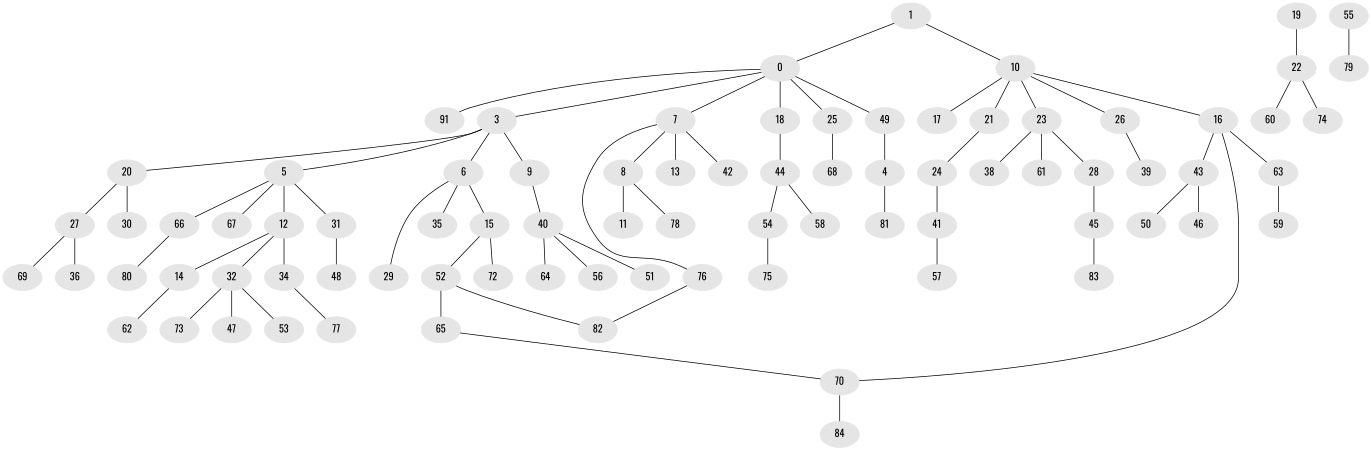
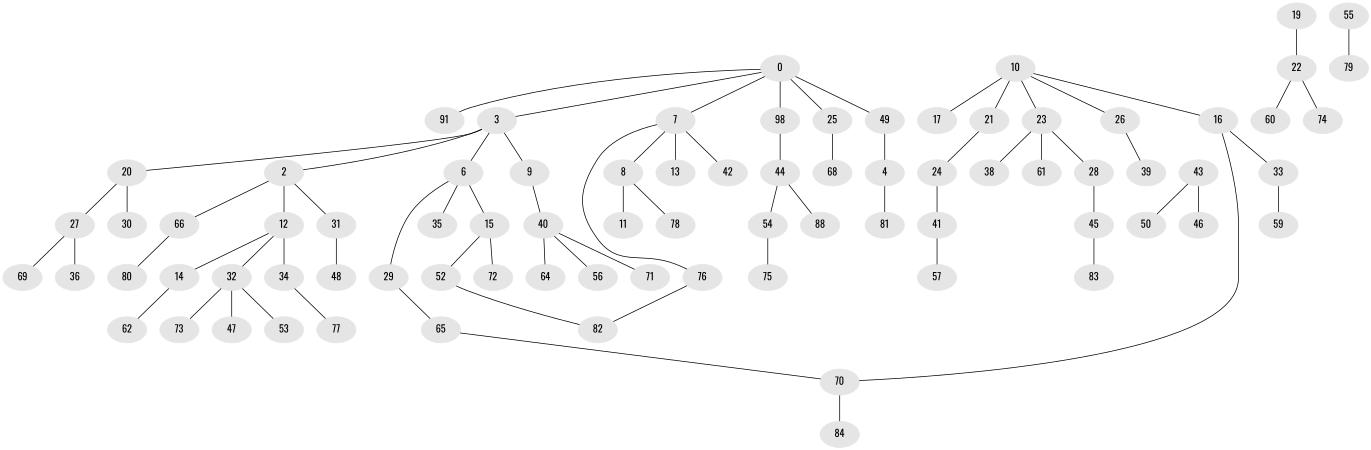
node "1": removed
node "18": label "18" -> "98"
edge "16" -- "43": removed
node "5": label "5" -> "2"
node "63": label "63" -> "33"
node "67": removed
node "58": label "58" -> "88"
node "51": label "51" -> "71"
edge "52" -- "65": now "29" -- "65"
